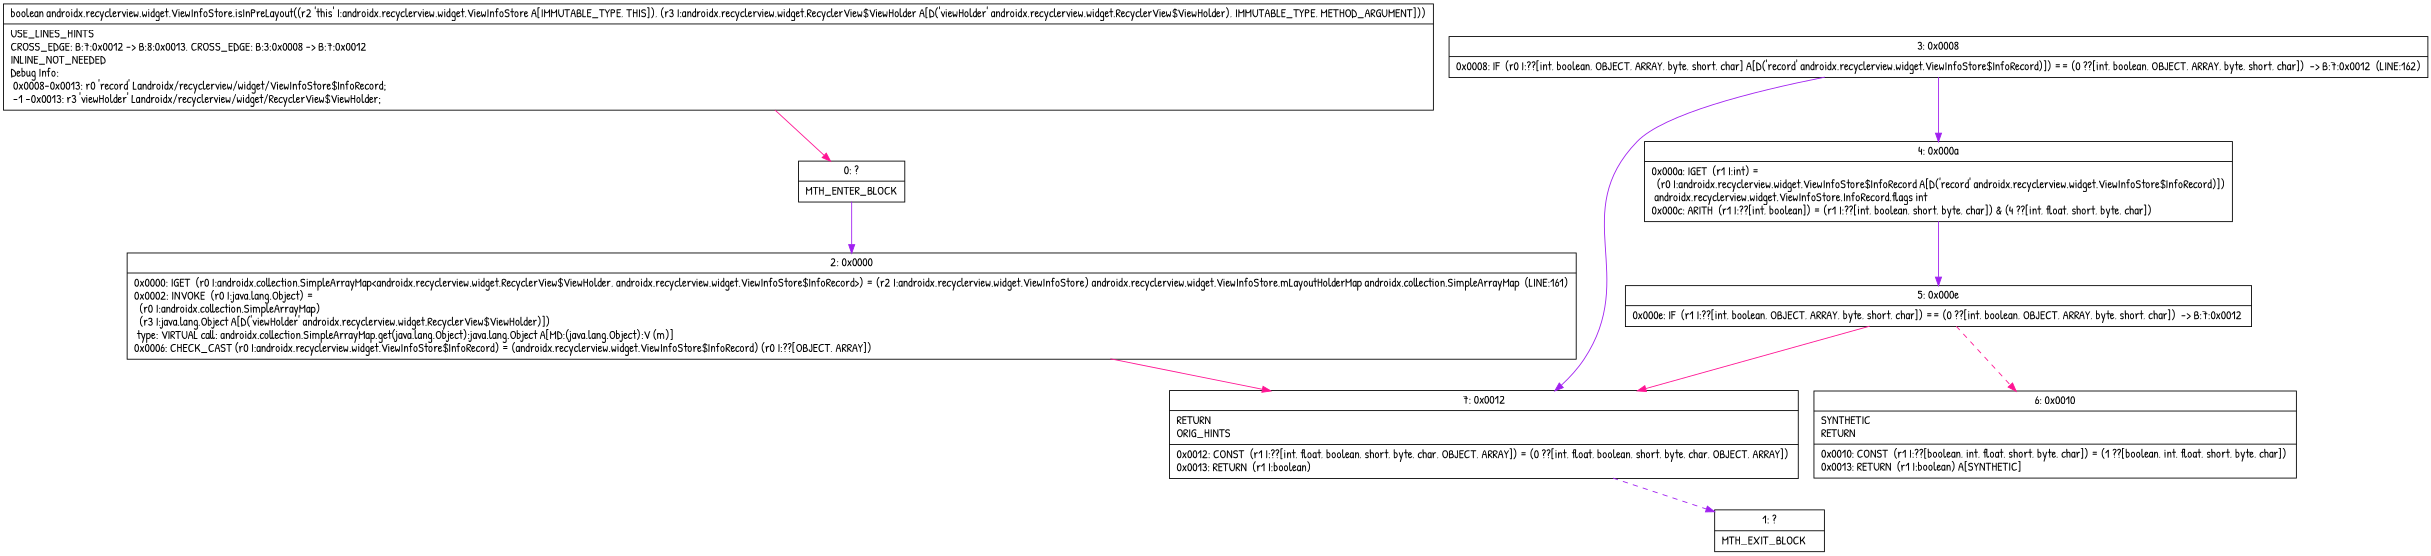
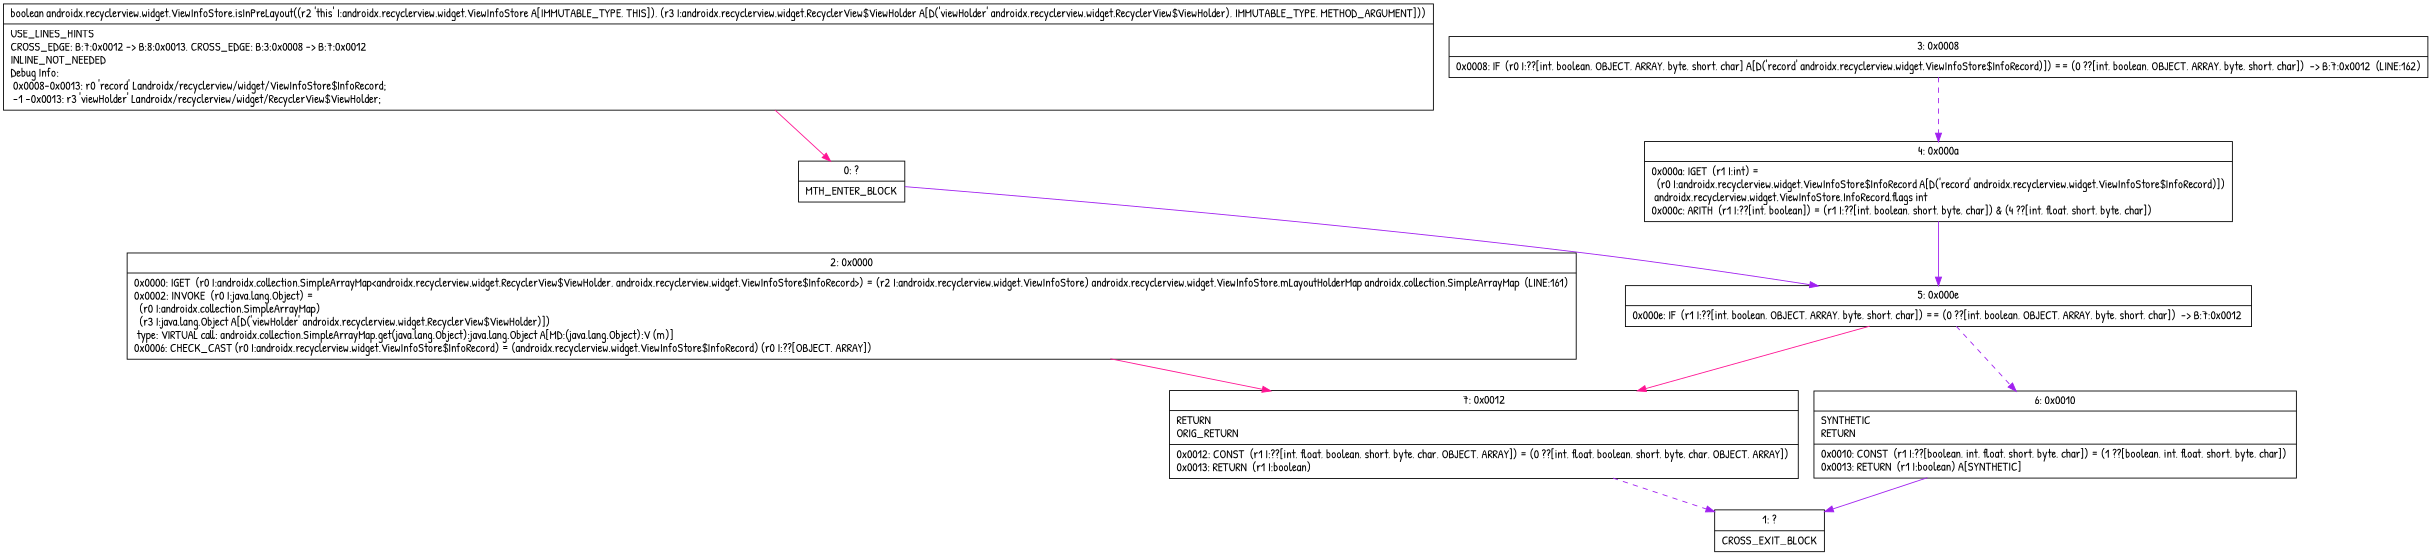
edge "3: 0x0008" -> "4: 0x000a": style solid -> dashed
edge "3: 0x0008" -> "7: 0x0012": removed
edge "0: ?" -> "2: 0x0000": now "0: ?" -> "5: 0x000e"
edge "5: 0x000e" -> "6: 0x0010": color deeppink -> purple
node "7: 0x0012": text "ORIG_HINTS" -> "ORIG_RETURN"
edge "6: 0x0010" -> "1: ?": added
node "1: ?": text "MTH_EXIT_BLOCK" -> "CROSS_EXIT_BLOCK"
